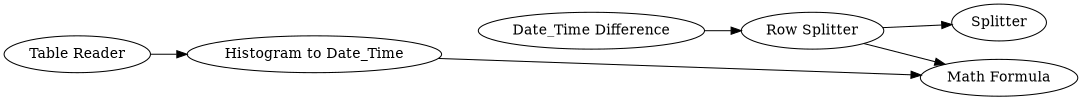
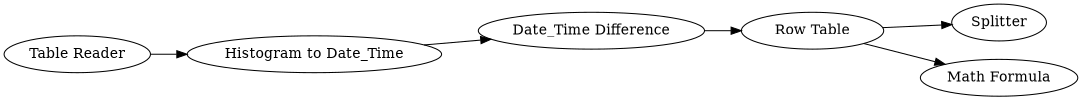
node "Row Splitter": label "Row Splitter" -> "Row Table"
edge "Histogram to Date_Time" -> "Math Formula": now "Histogram to Date_Time" -> "Date_Time Difference"
